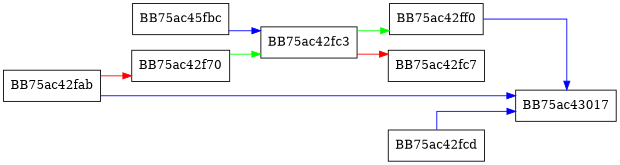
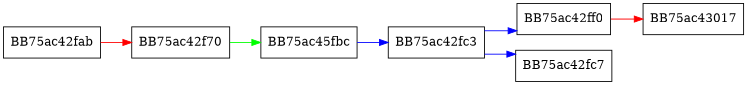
edge "BB75ac42ff0" -> "BB75ac43017": color blue -> red
edge "BB75ac42fc3" -> "BB75ac42ff0": color green -> blue
edge "BB75ac42f70" -> "BB75ac42fc3": now "BB75ac42f70" -> "BB75ac45fbc"
edge "BB75ac42fc3" -> "BB75ac42fc7": color red -> blue
edge "BB75ac42fab" -> "BB75ac43017": removed
node "BB75ac42fcd": removed
